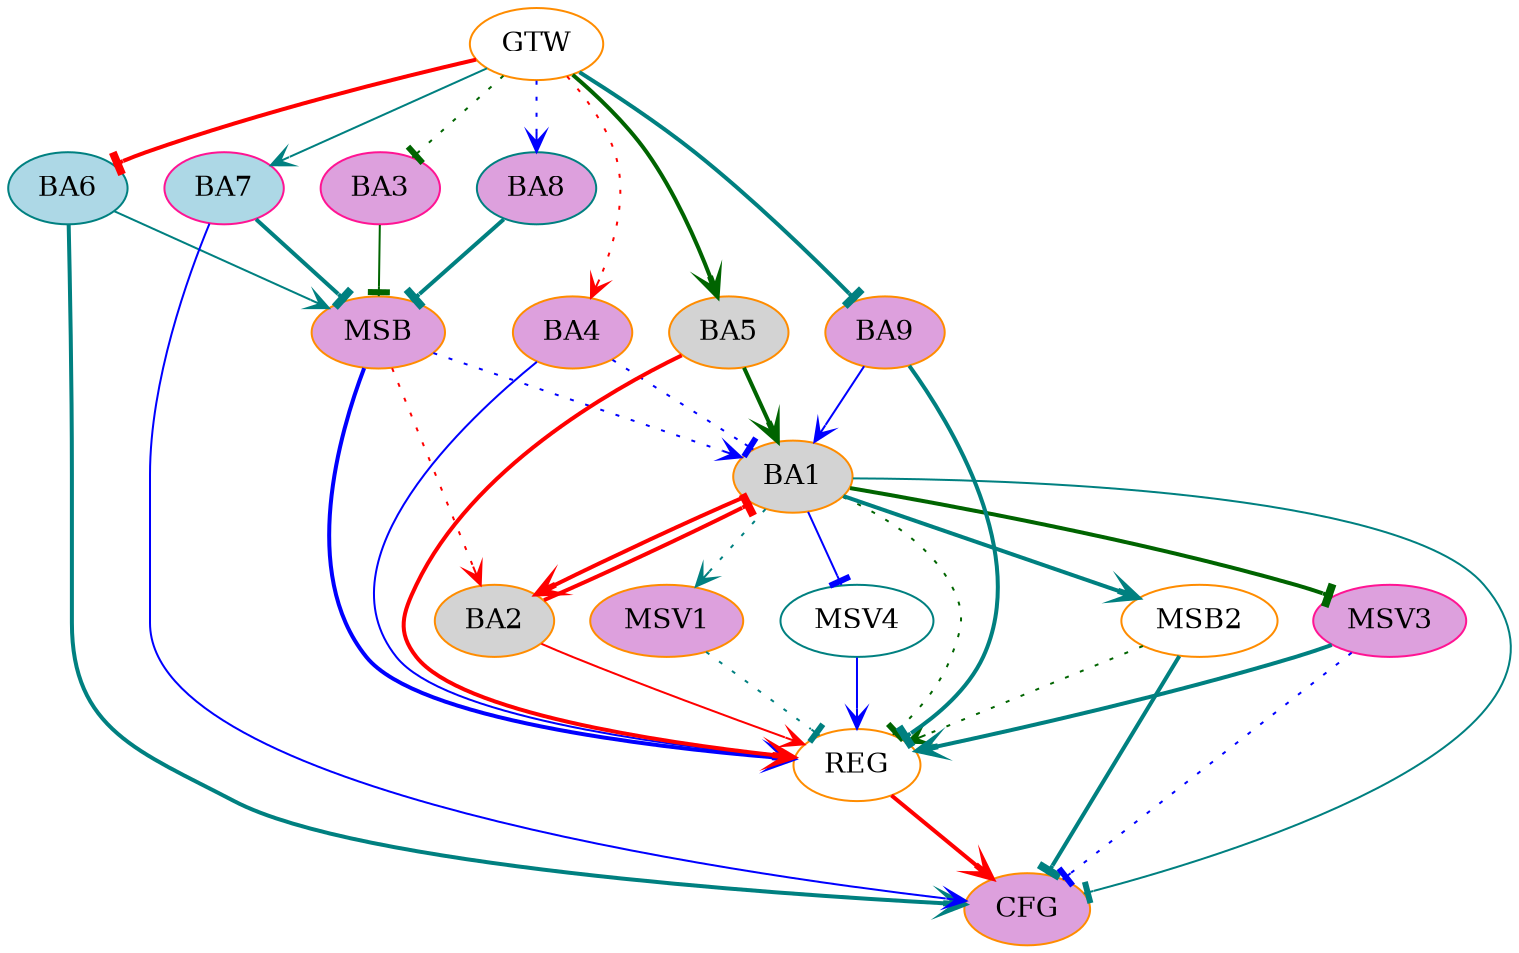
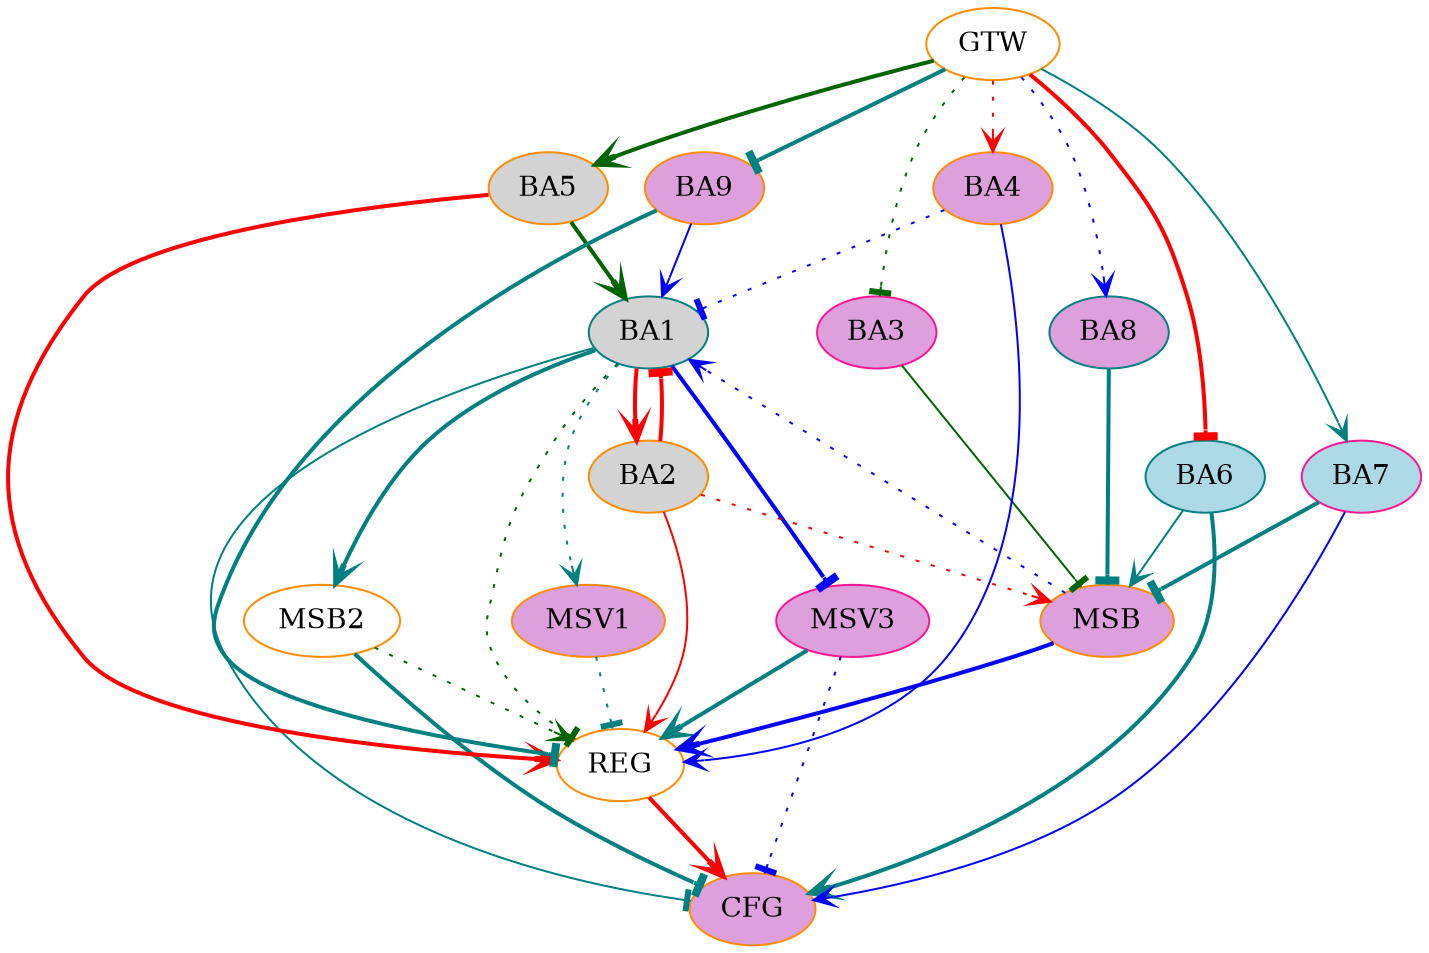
edge "MSB" -> "BA2": reversed
node "BA1": color darkorange -> teal
edge "BA1" -> "MSV3": color darkgreen -> blue
node "MSV4": removed
